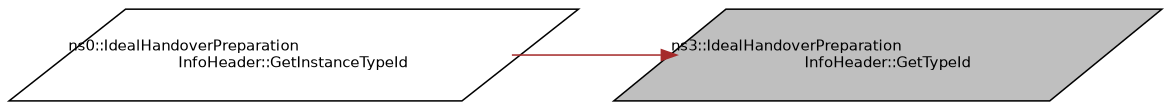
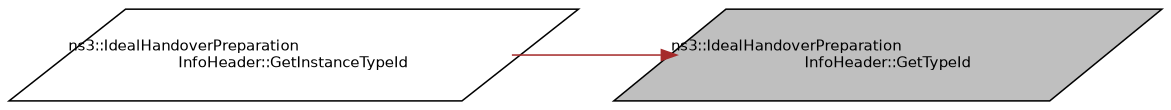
node "ns0::IdealHandoverPreparation InfoHeader::GetInstanceTypeId": label "ns0::IdealHandoverPreparation InfoHeader::GetInstanceTypeId" -> "ns3::IdealHandoverPreparation InfoHeader::GetInstanceTypeId"
